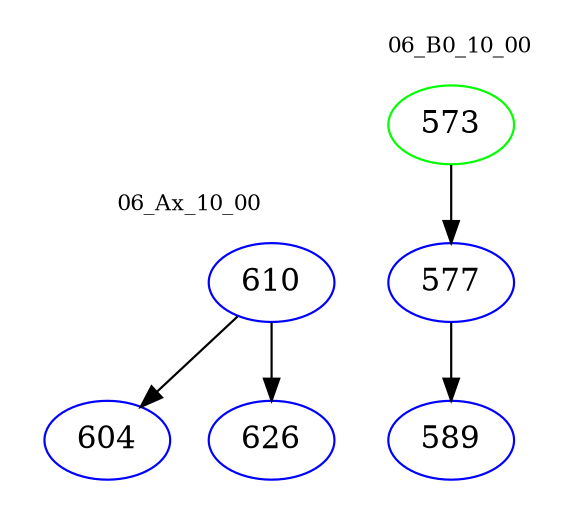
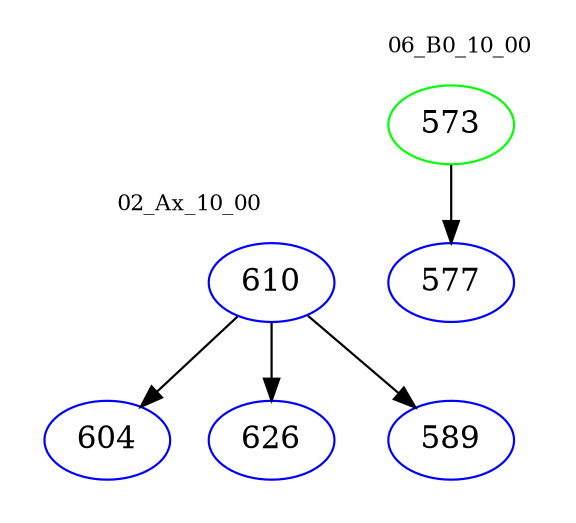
cluster "06_Ax_10_00": label "06_Ax_10_00" -> "02_Ax_10_00"
edge "577" -> "589": now "610" -> "589"
